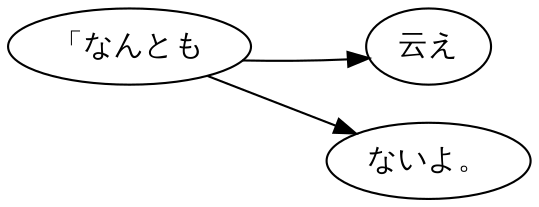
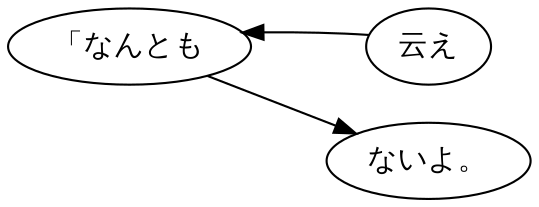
edge "「なんとも" -> "云え": reversed
